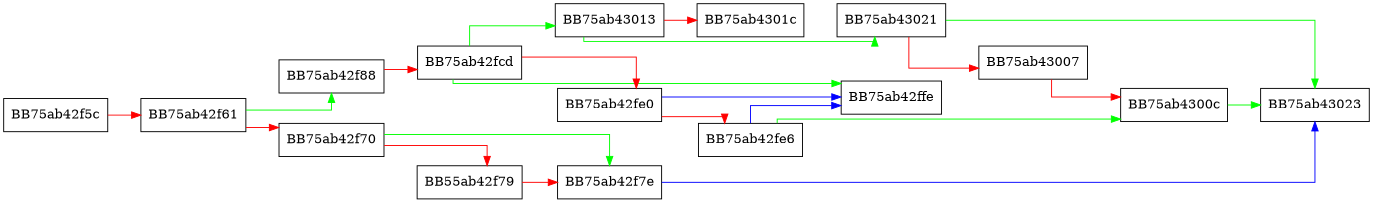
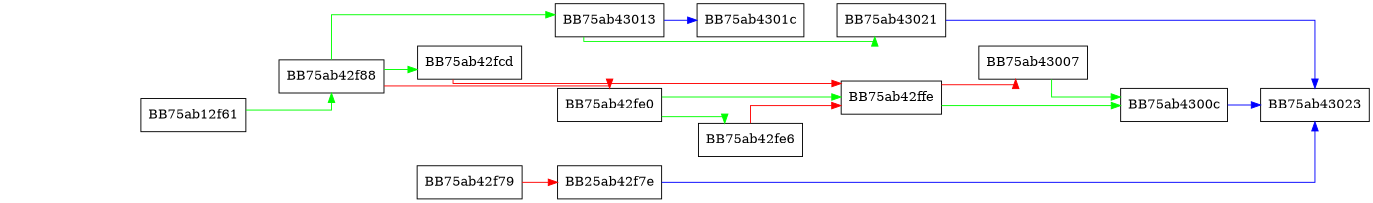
edge "BB75ab43013" -> "BB75ab4301c": color red -> blue
edge "BB75ab43021" -> "BB75ab43023": color green -> blue
edge "BB75ab42fcd" -> "BB75ab43013": now "BB75ab42f88" -> "BB75ab43013"
edge "BB75ab42fcd" -> "BB75ab42fe0": now "BB75ab42f88" -> "BB75ab42fe0"
edge "BB75ab43021" -> "BB75ab43007": now "BB75ab42ffe" -> "BB75ab43007"
edge "BB75ab42f88" -> "BB75ab42fcd": color red -> green
edge "BB75ab42fcd" -> "BB75ab42ffe": color green -> red
edge "BB75ab42fe0" -> "BB75ab42ffe": color blue -> green
edge "BB75ab43007" -> "BB75ab4300c": color red -> green
edge "BB75ab4300c" -> "BB75ab43023": color green -> blue
edge "BB75ab42fe6" -> "BB75ab42ffe": color blue -> red
node "BB75ab42f5c": removed
node "BB75ab42f61": label "BB75ab42f61" -> "BB75ab12f61"
edge "BB75ab42fe0" -> "BB75ab42fe6": color red -> green
edge "BB75ab42fe6" -> "BB75ab4300c": now "BB75ab42ffe" -> "BB75ab4300c"
node "BB75ab42f70": removed
node "BB55ab42f79": label "BB55ab42f79" -> "BB75ab42f79"
node "BB75ab42f7e": label "BB75ab42f7e" -> "BB25ab42f7e"
